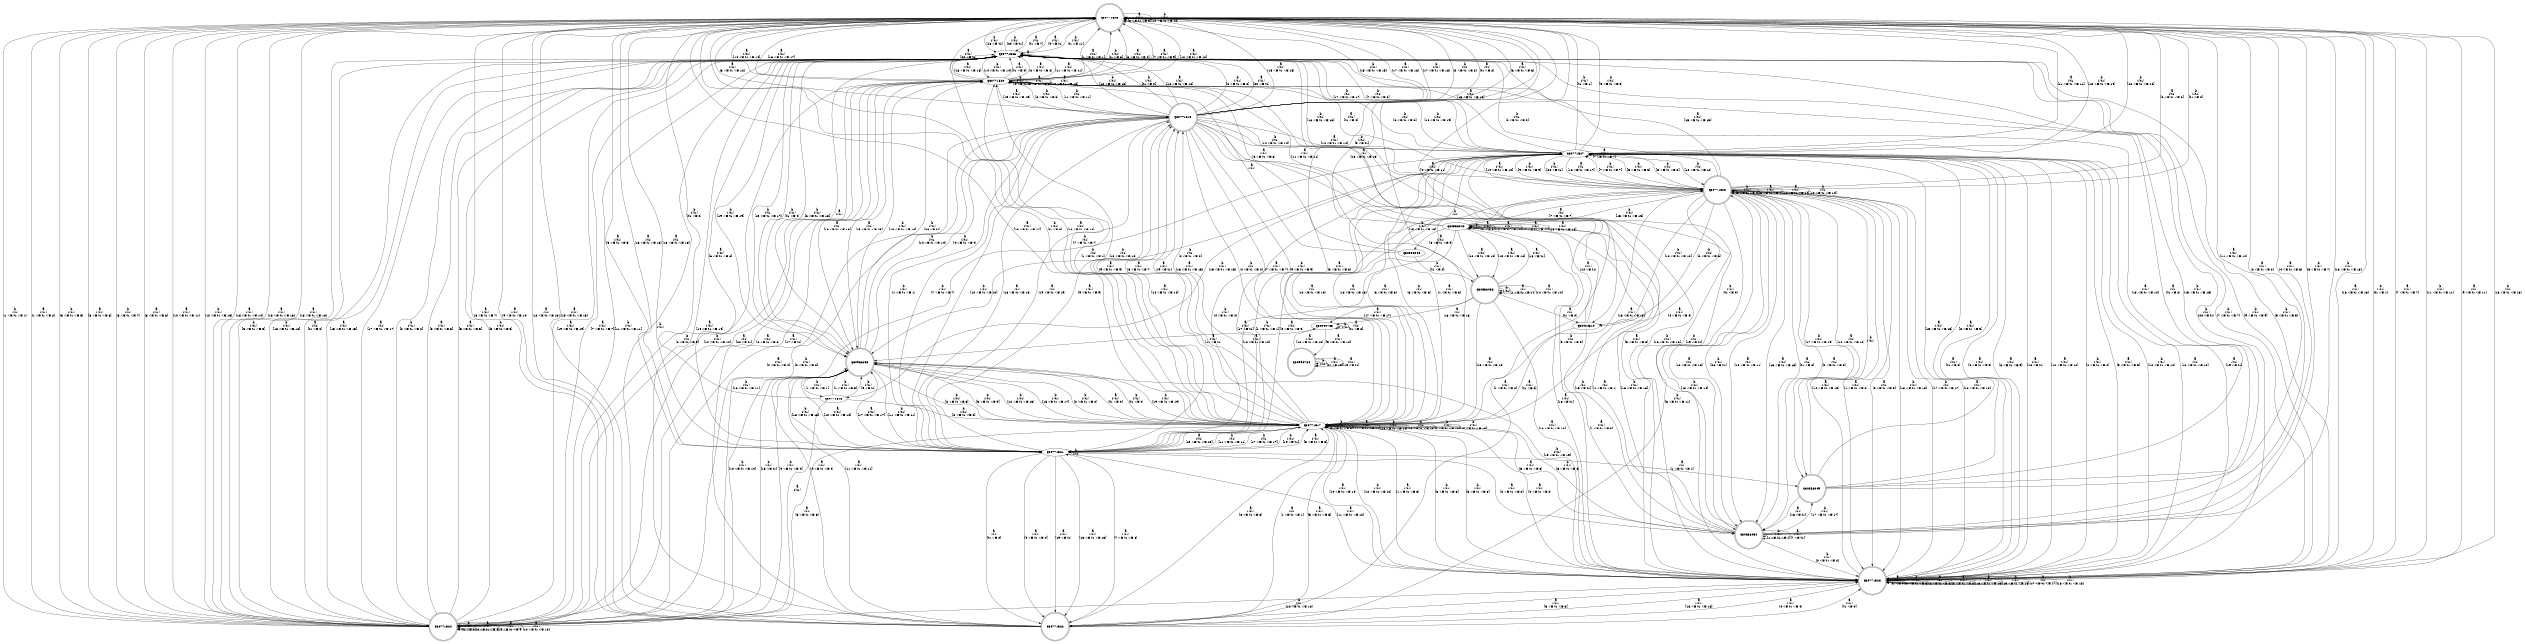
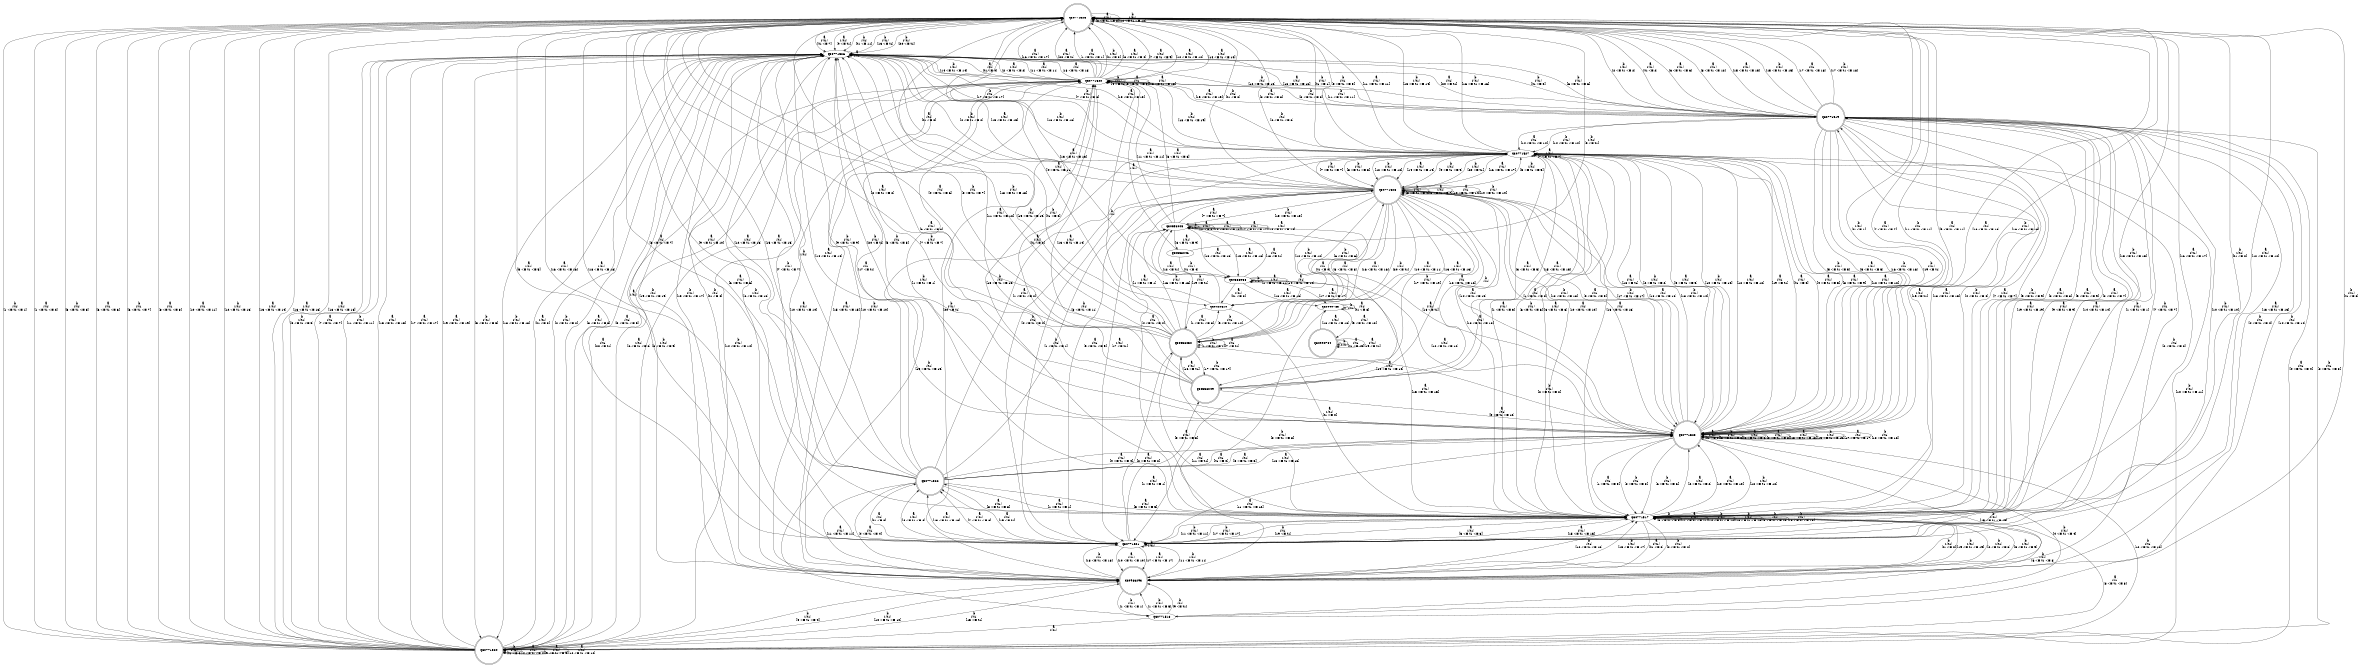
edge "q30558058" -> "q30771525": reversed
edge "q30558049" -> "q30771526": added, label "a r(t1) [6 <= t1 <= 8]"
node "q30558058": shape doublecircle -> ellipse
edge "q30558050" -> "q30424610": added, label "b r(t1) [9 <= t1 <= 14]"
edge "q30558049" -> "q30771523": added, label "a r(t1) [9 <= t1 <= 10]"
edge "q30771528" -> "q50771522": reversed
edge "q30771523" -> "q30771518": added, label "b r(t1) [4 <= t1 <= 4]"
